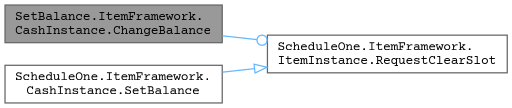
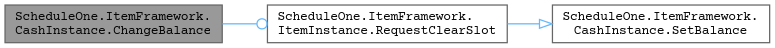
node "SetBalance.ItemFramework. CashInstance.ChangeBalance": label "SetBalance.ItemFramework. CashInstance.ChangeBalance" -> "ScheduleOne.ItemFramework. CashInstance.ChangeBalance"
edge "ScheduleOne.ItemFramework. CashInstance.SetBalance" -> "ScheduleOne.ItemFramework. ItemInstance.RequestClearSlot": reversed
